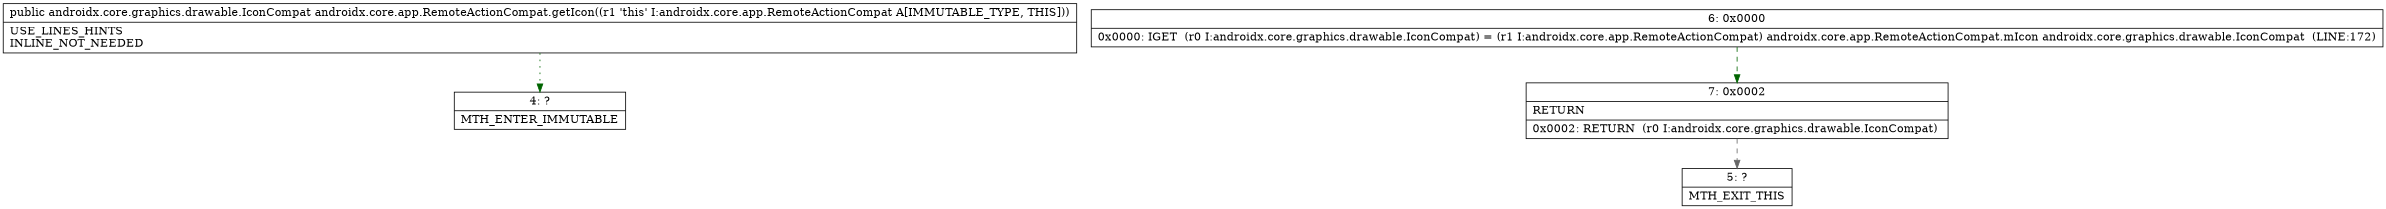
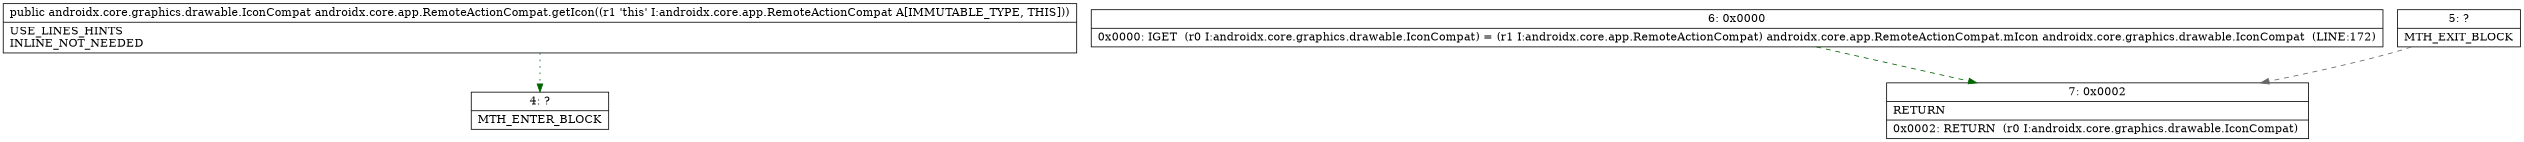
node "4: ?": text "MTH_ENTER_IMMUTABLE" -> "MTH_ENTER_BLOCK"
edge "7: 0x0002" -> "5: ?": reversed
node "5: ?": text "MTH_EXIT_THIS" -> "MTH_EXIT_BLOCK"
